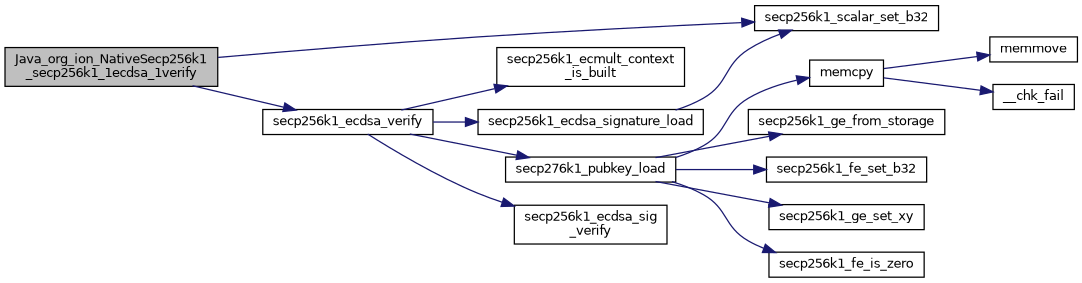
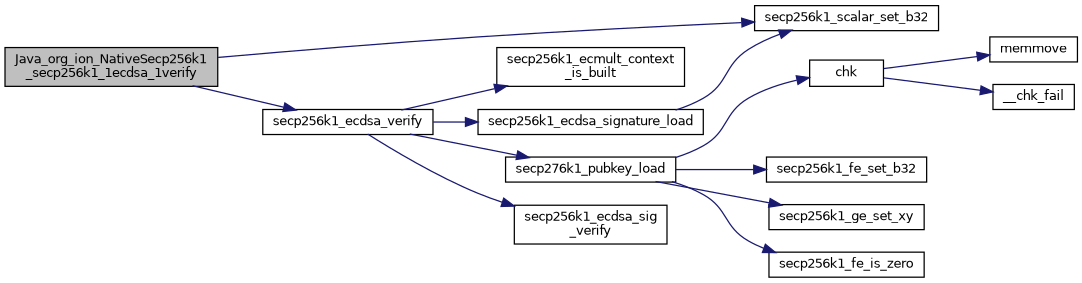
node "memcpy": label "memcpy" -> "chk"
node "secp256k1_ge_from_storage": removed
